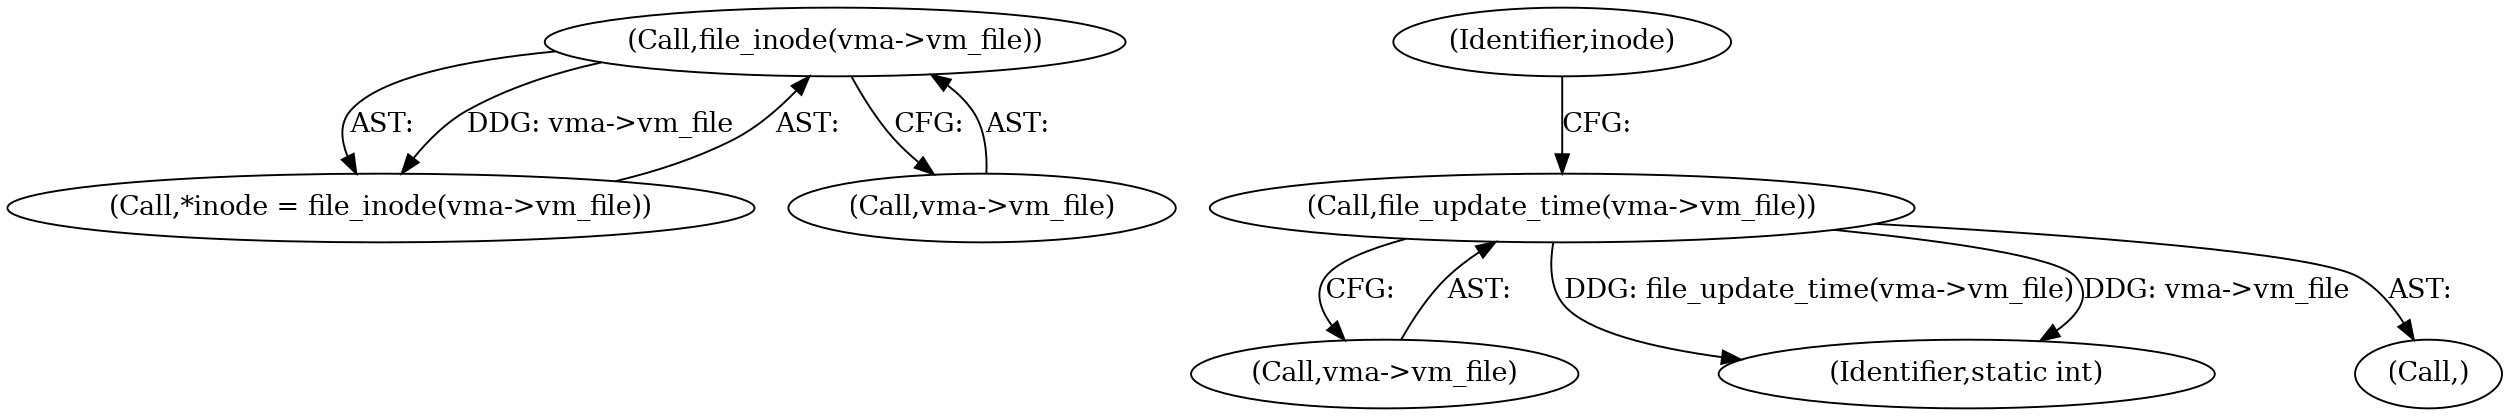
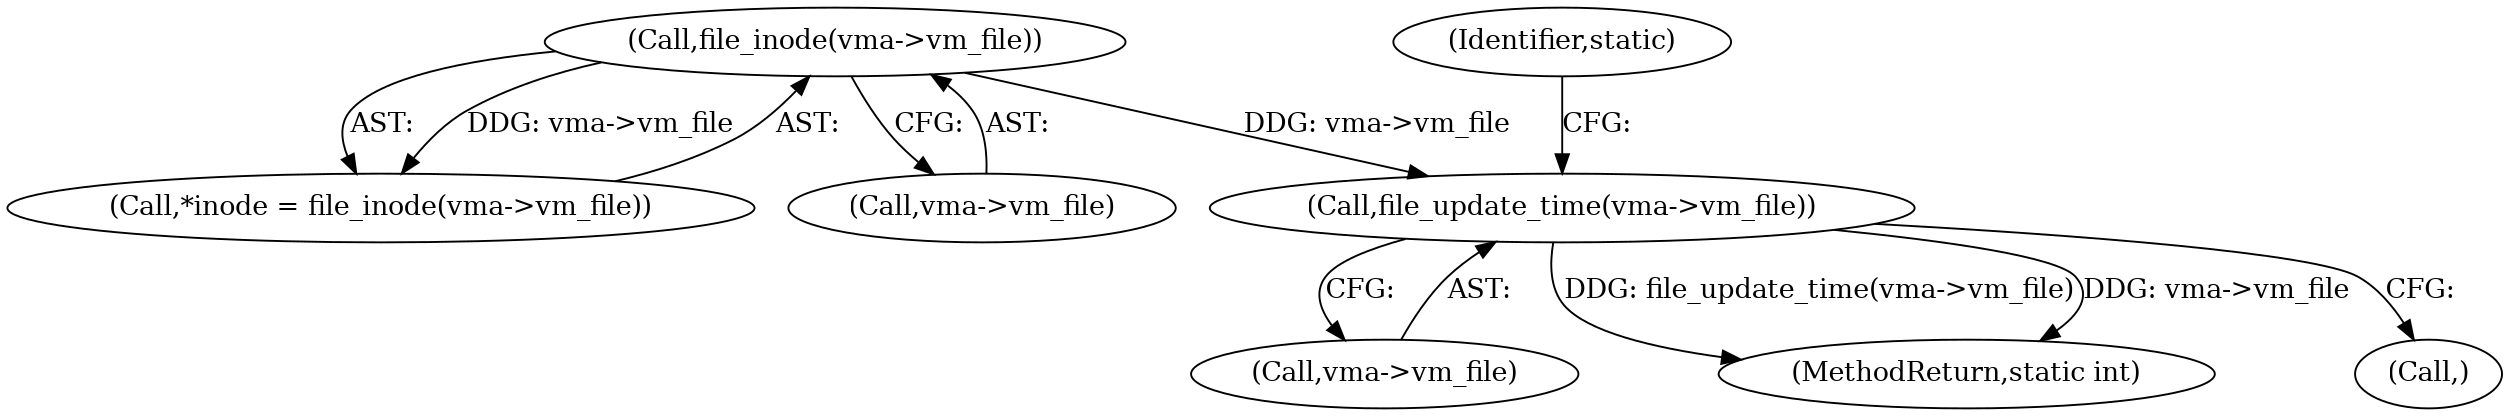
node "(Identifier,inode)": label "(Identifier,inode)" -> "(Identifier,static)"
edge "(Call,file_inode(vma->vm_file))" -> "(Call,file_update_time(vma->vm_file))": added, label "DDG: vma->vm_file"
edge "(Call,file_update_time(vma->vm_file))" -> "(Call,)": label "AST: " -> "CFG: "
node "(Identifier,static int)": label "(Identifier,static int)" -> "(MethodReturn,static int)"
